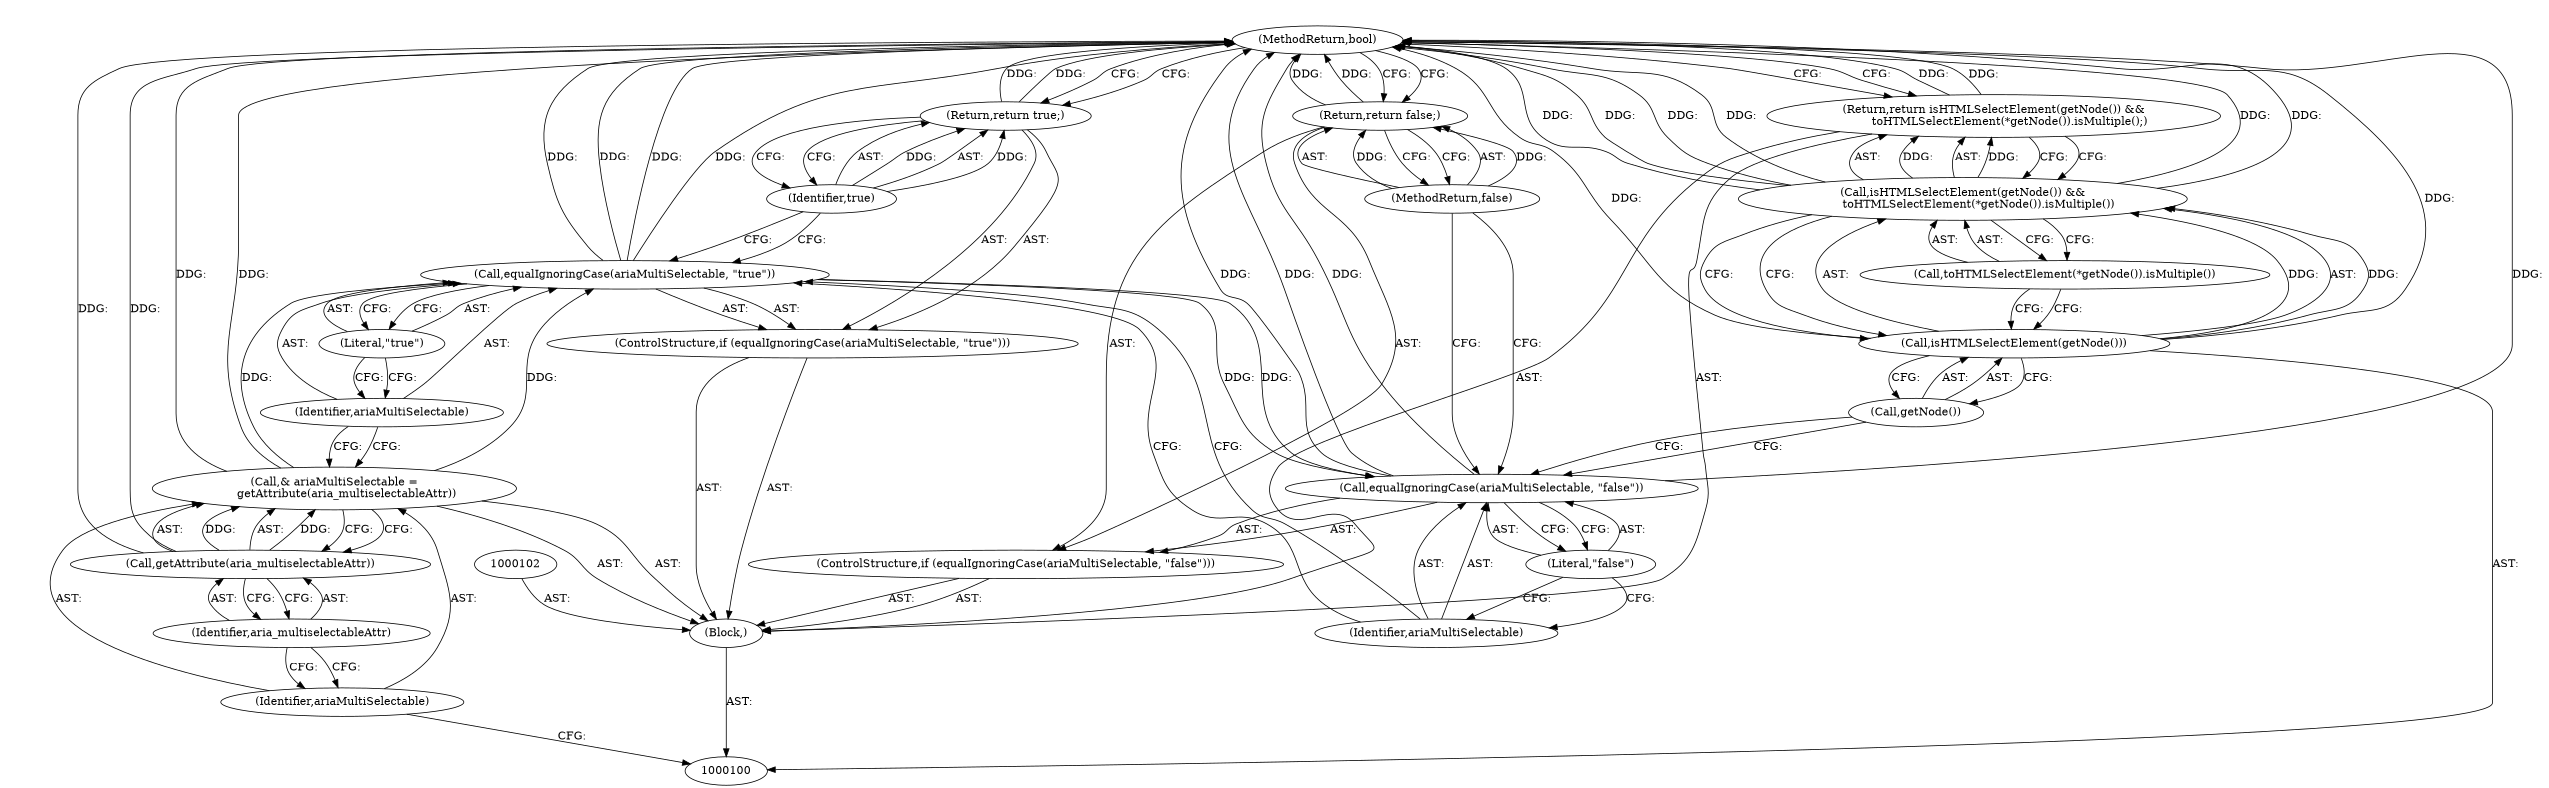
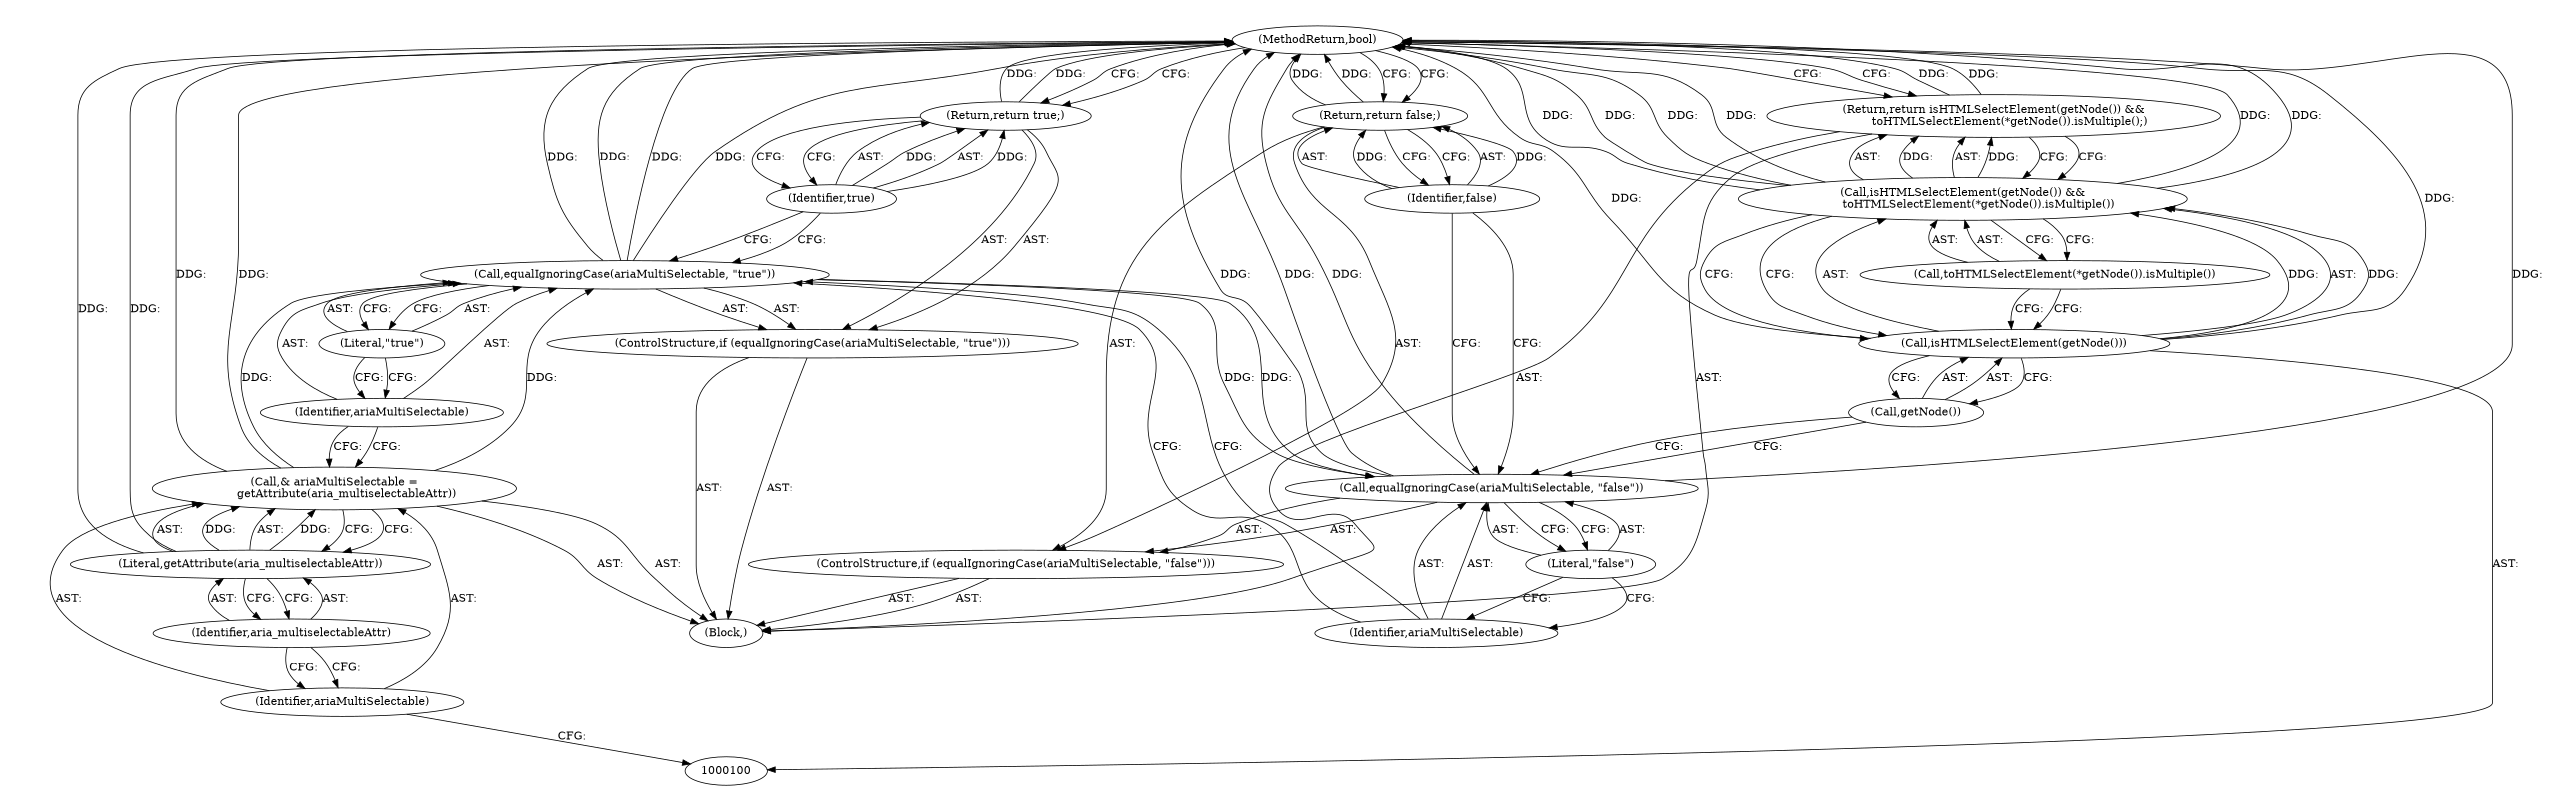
node "(MethodReturn,false)": label "(MethodReturn,false)" -> "(Identifier,false)"
node "(Call,getAttribute(aria_multiselectableAttr))": label "(Call,getAttribute(aria_multiselectableAttr))" -> "(Literal,getAttribute(aria_multiselectableAttr))"
node "1000102": removed
edge "(Block,)" -> "1000100": removed, label "AST:"
